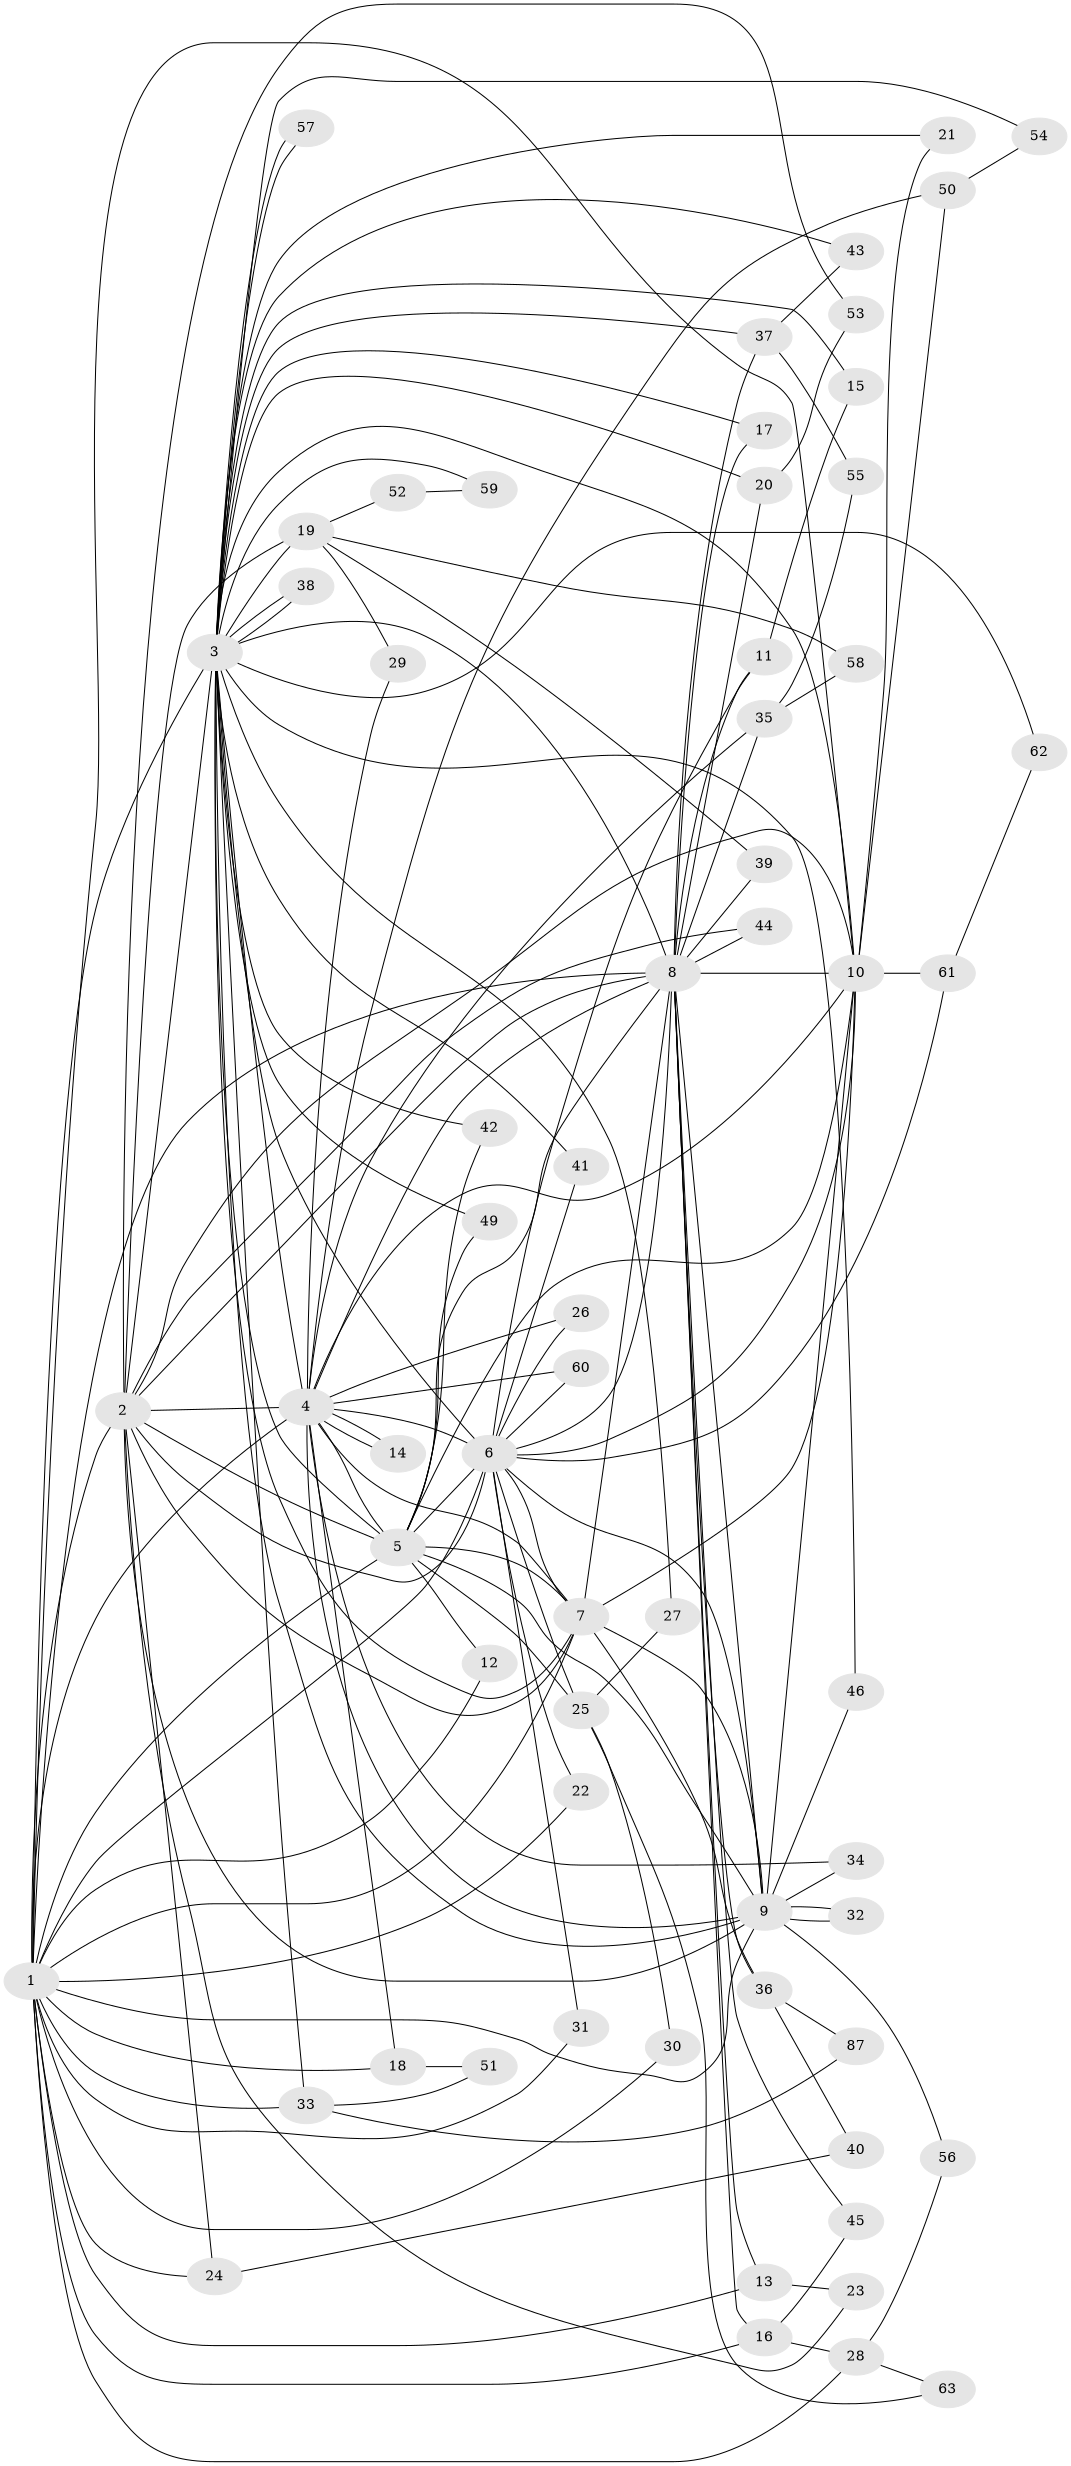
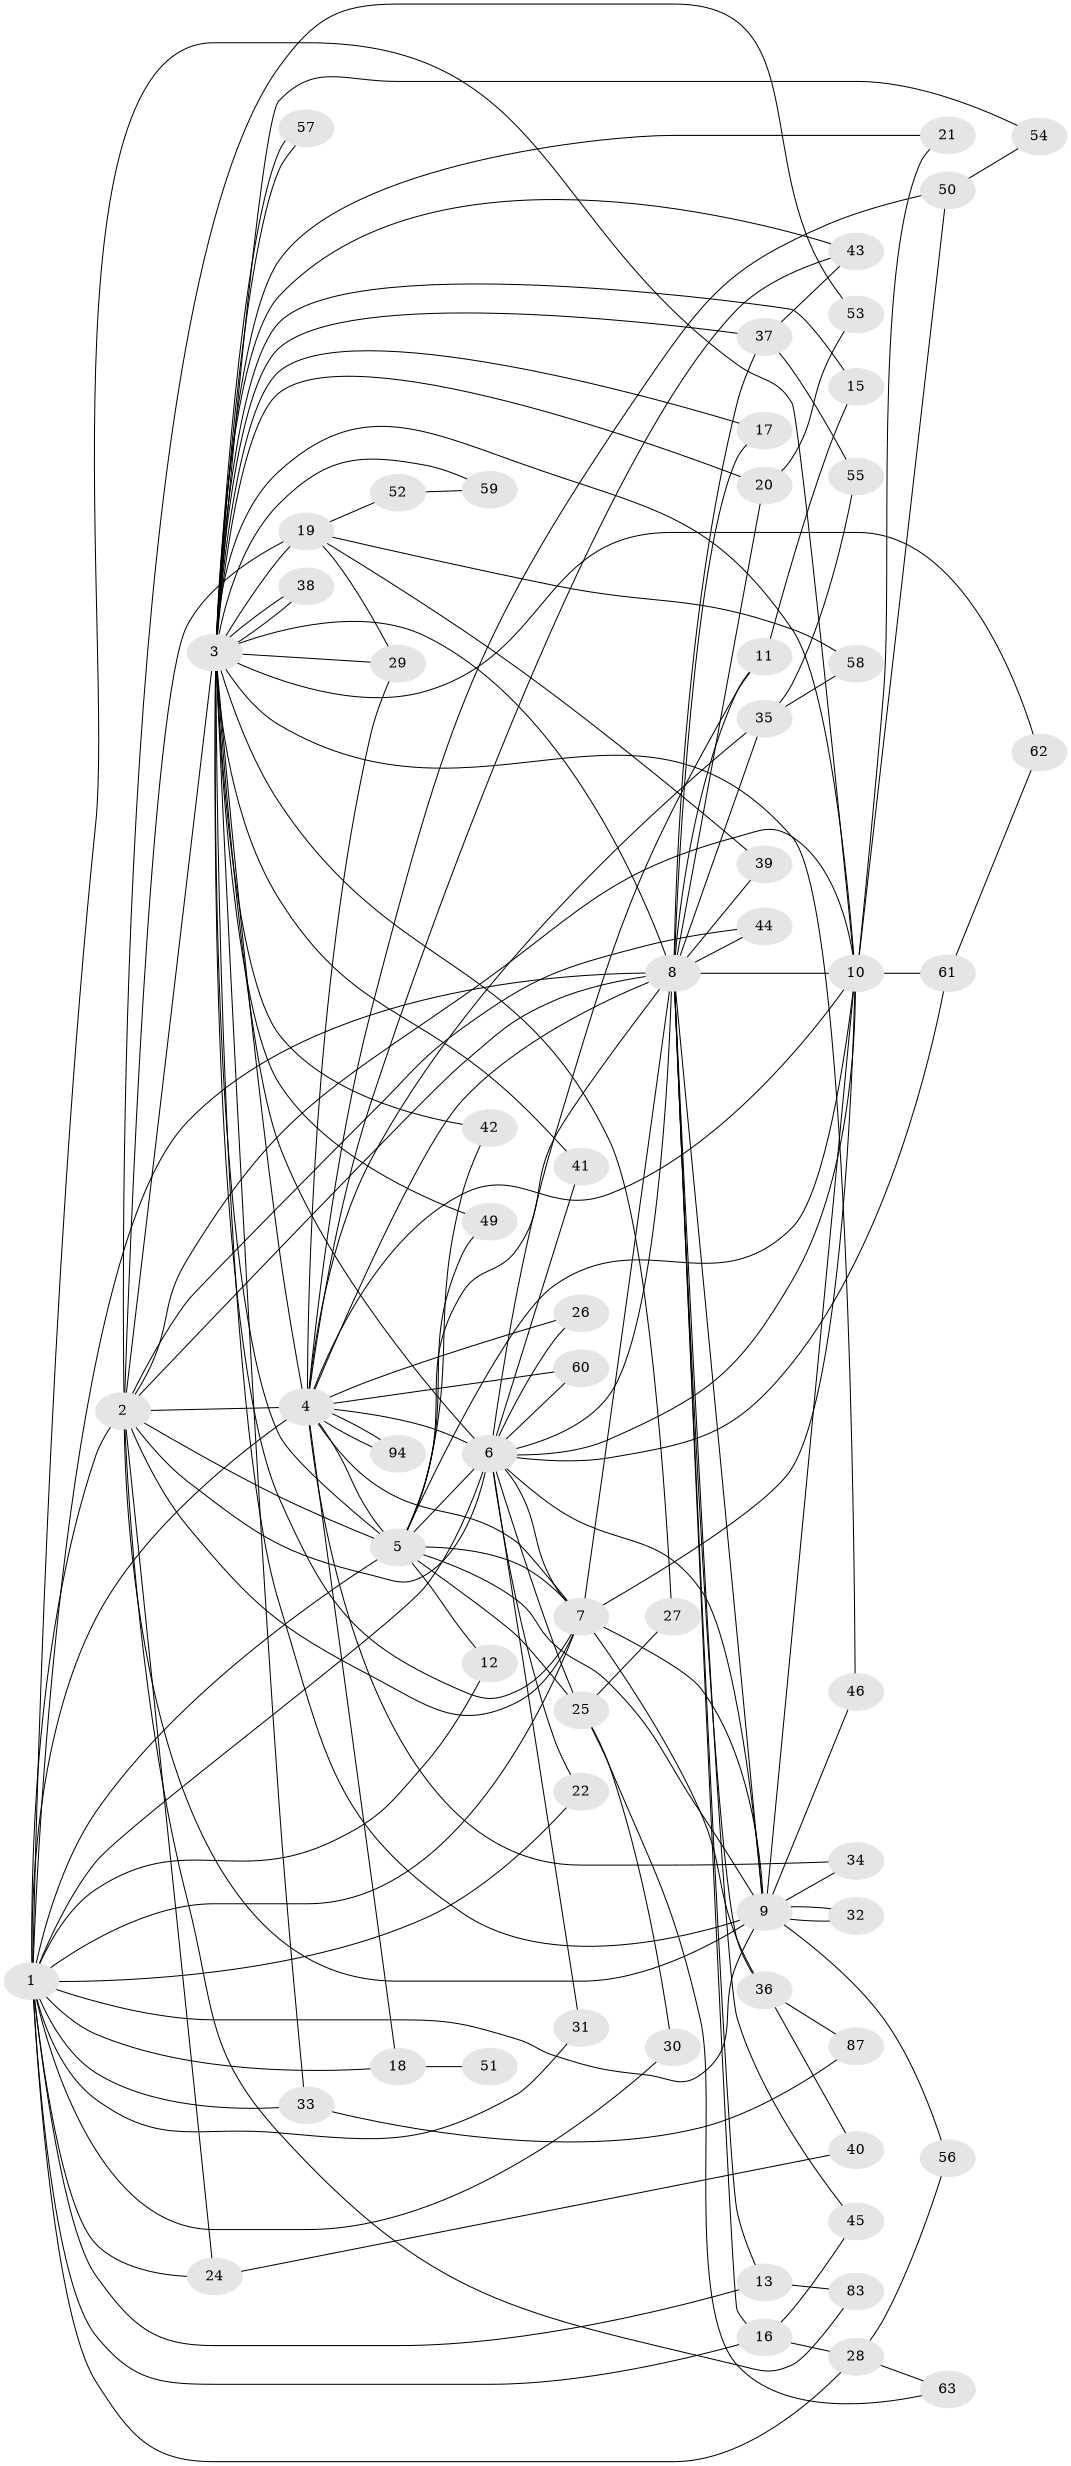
edge "3" -- "1": now "3" -- "29"
node "14": label "14" -> "94"
edge "4" -- "9": now "4" -- "43"
edge "51" -- "33": removed
node "23": label "23" -> "83"
